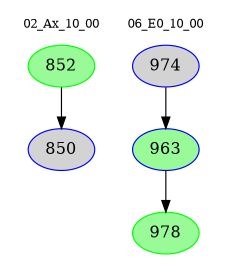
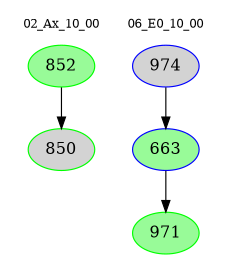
node "850": color blue -> green
node "963": label "963" -> "663"
node "978": label "978" -> "971"
